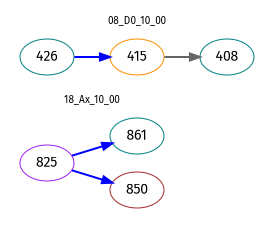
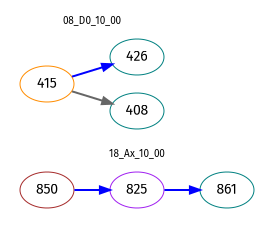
edge "426" -> "415": reversed
edge "825" -> "850": reversed
